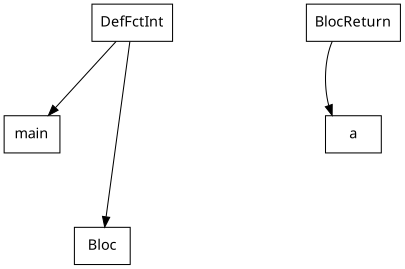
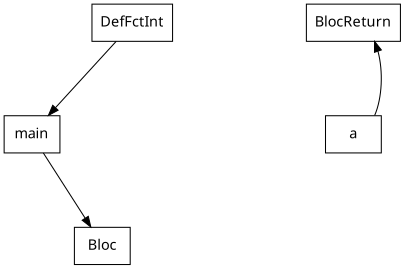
edge "BlocReturn" -> "a": reversed
edge "DefFctInt" -> "Bloc": now "main" -> "Bloc"
